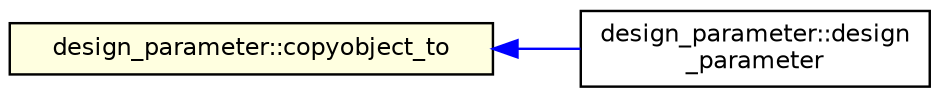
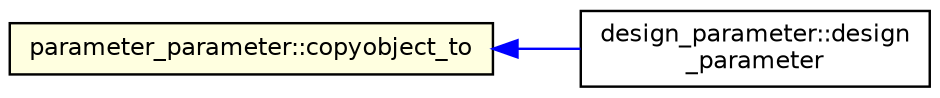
node "design_parameter::copyobject_to": label "design_parameter::copyobject_to" -> "parameter_parameter::copyobject_to"
